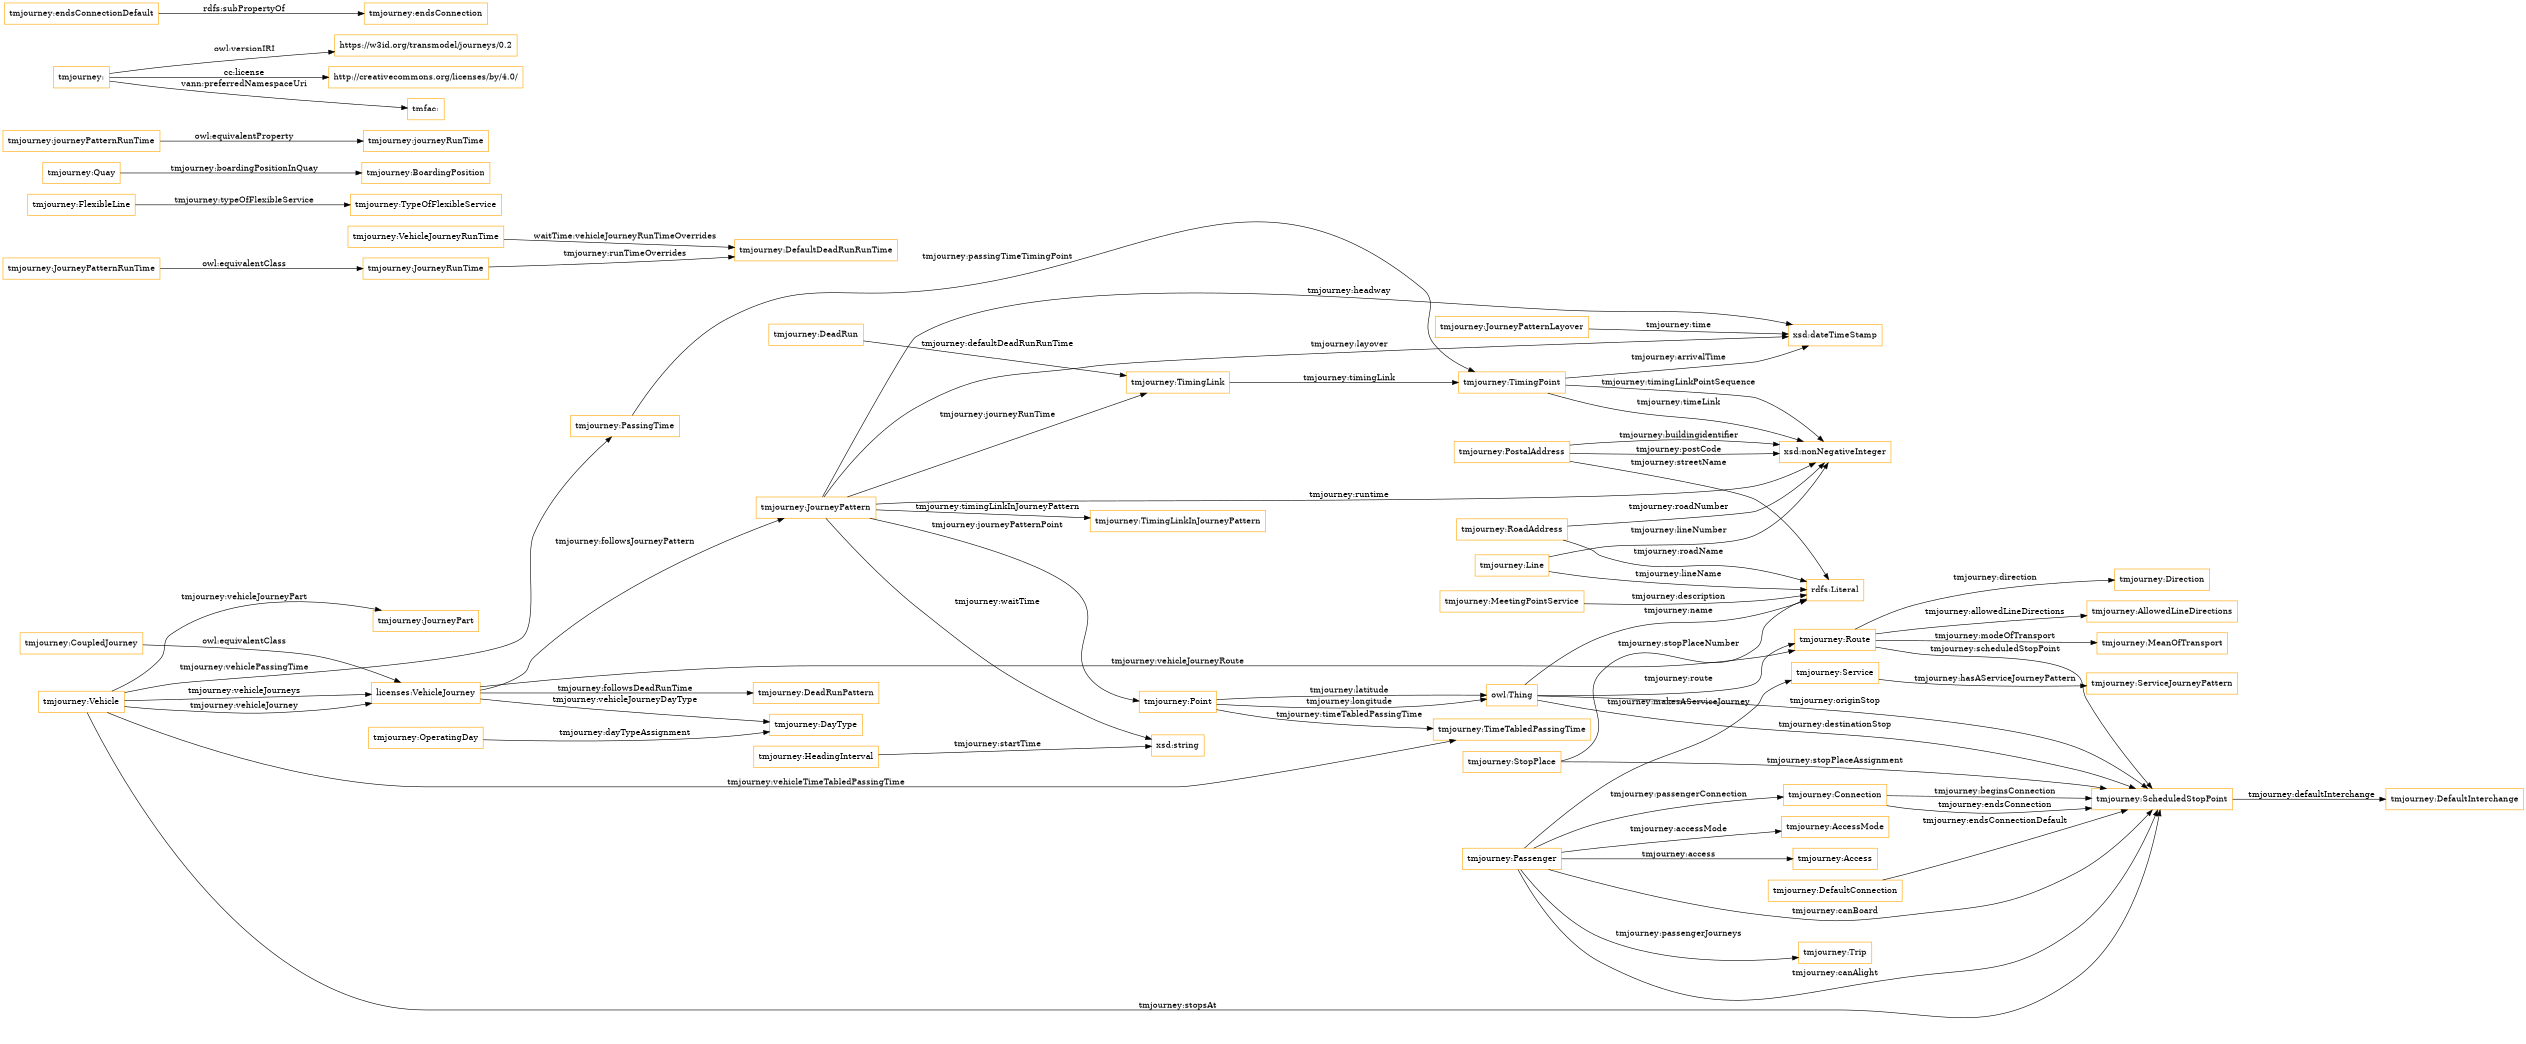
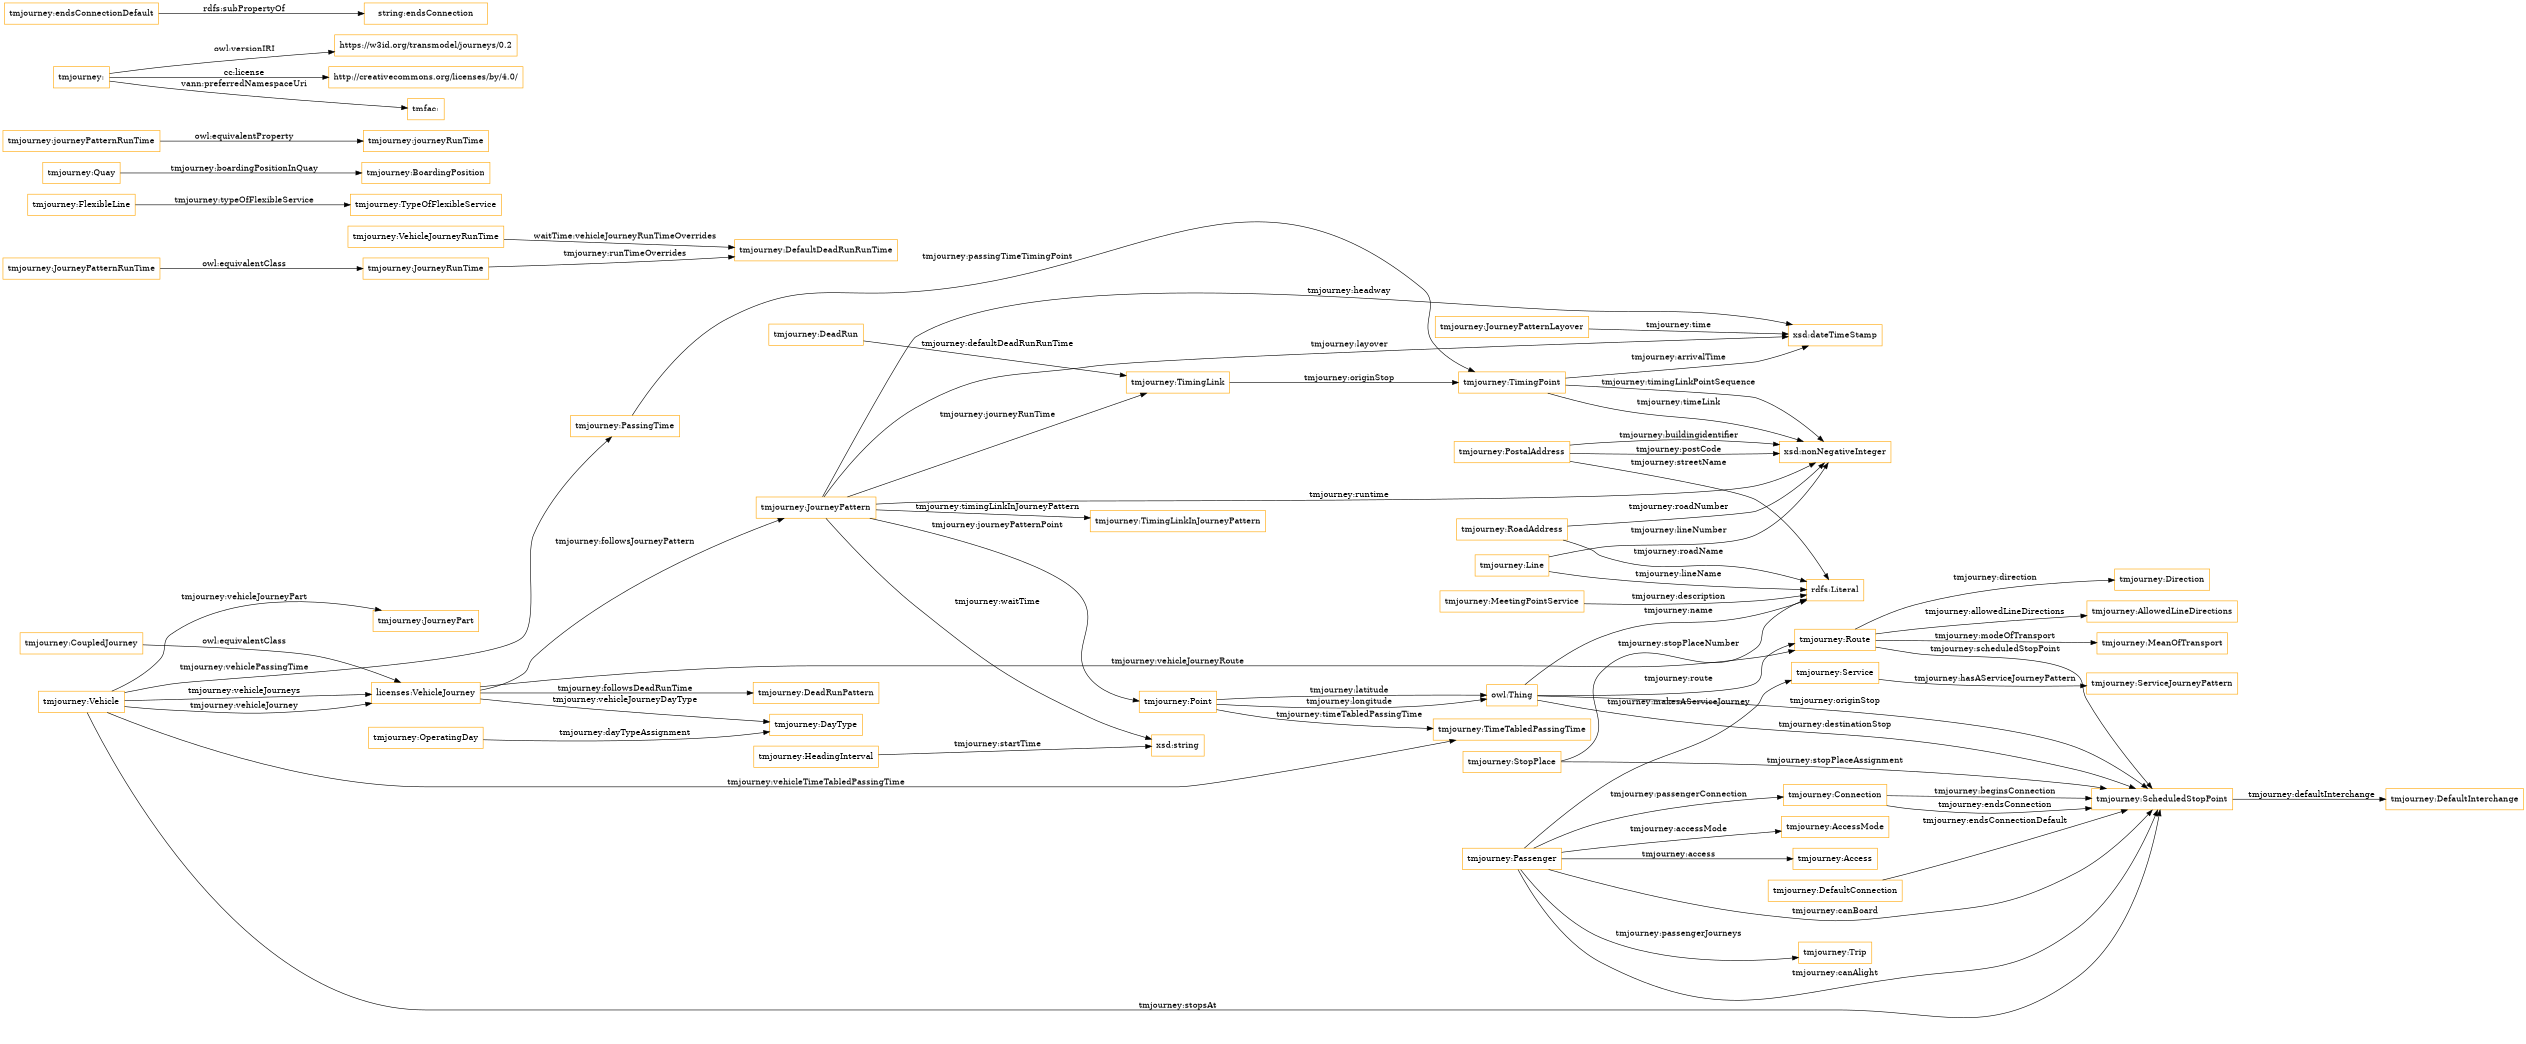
node "tmjourney:endsConnection": label "tmjourney:endsConnection" -> "string:endsConnection"
edge "tmjourney:TimingLink" -> "tmjourney:TimingPoint": label "tmjourney:timingLink" -> "tmjourney:originStop"
